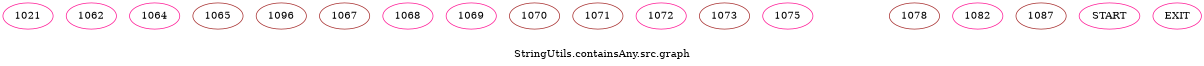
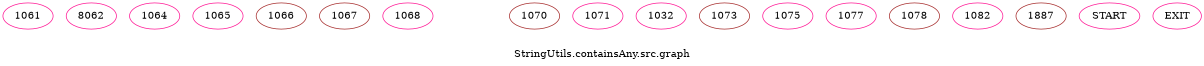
node "1021": label "1021" -> "1061"
node "1062": label "1062" -> "8062"
node "1065": color brown -> deeppink
node "1096": label "1096" -> "1066"
node "1069": removed
node "1071": color brown -> deeppink
node "1072": label "1072" -> "1032"
node "1077": added
node "1087": label "1087" -> "1887"
